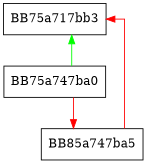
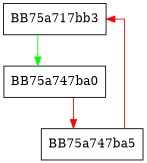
edge "BB75a747ba0" -> "BB75a717bb3": reversed
node "BB85a747ba5": label "BB85a747ba5" -> "BB75a747ba5"
